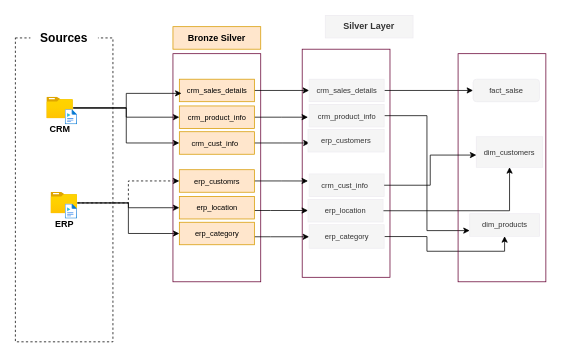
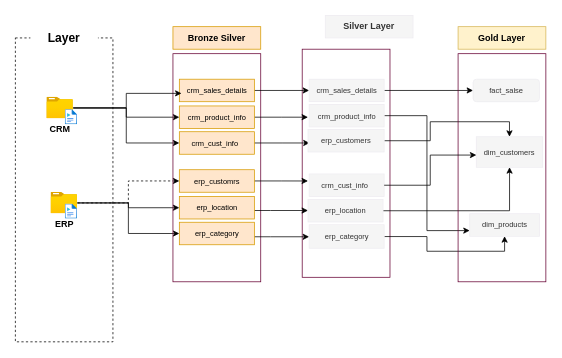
node "Sources": label "Sources" -> "Layer"
node "Gold Layer": added
edge "erp_customers" -> "dim_customers": added
